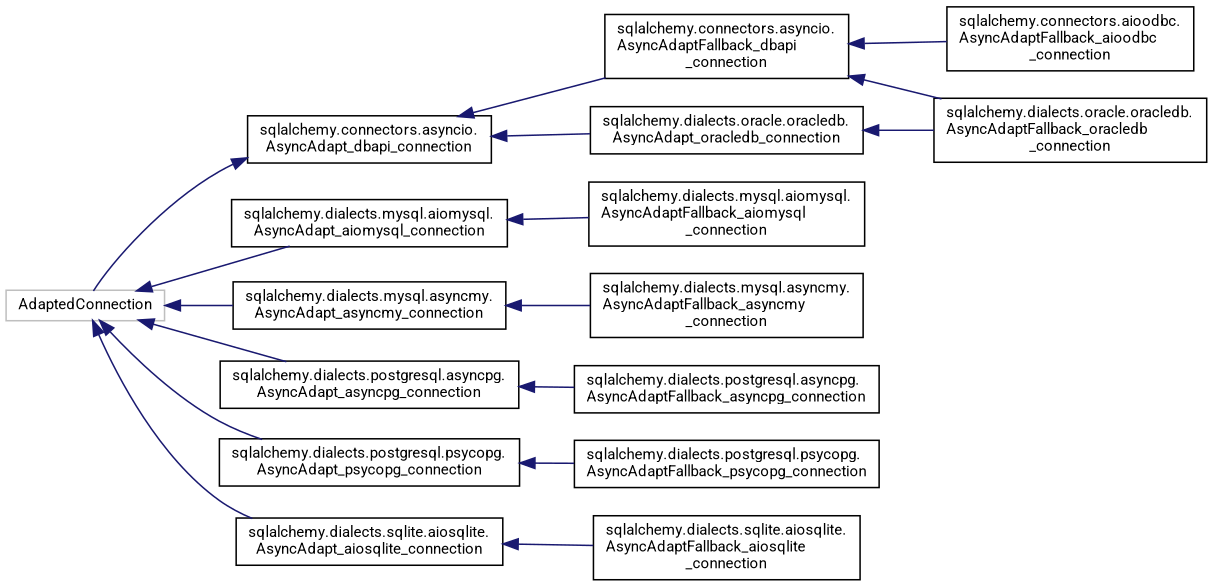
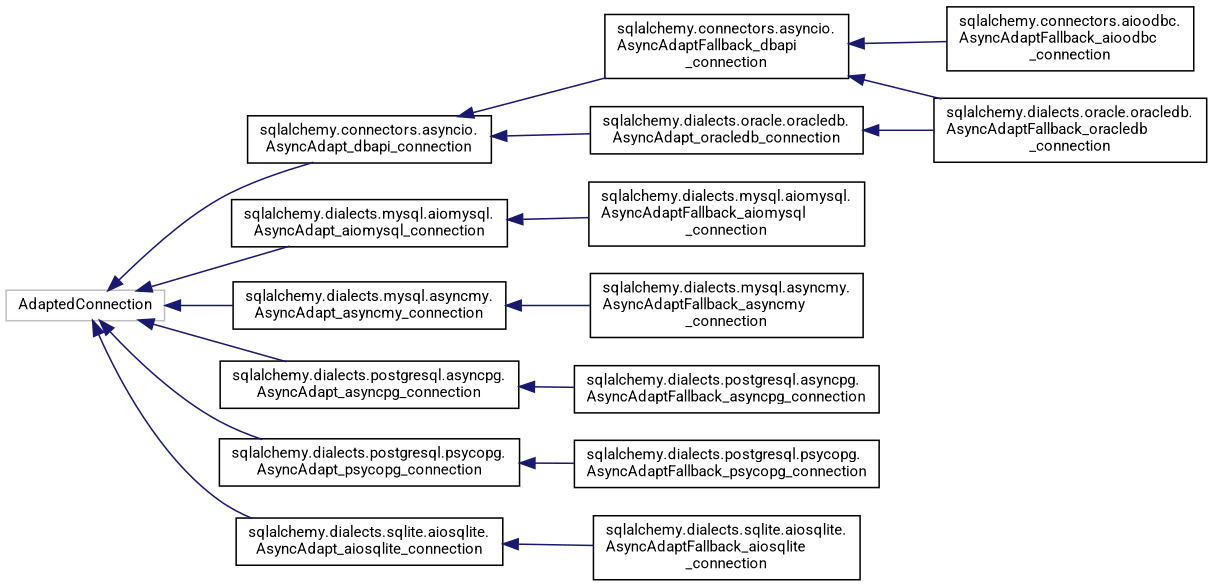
edge "AdaptedConnection" -> "sqlalchemy.connectors.asyncio. AsyncAdapt_dbapi_connection": reversed
